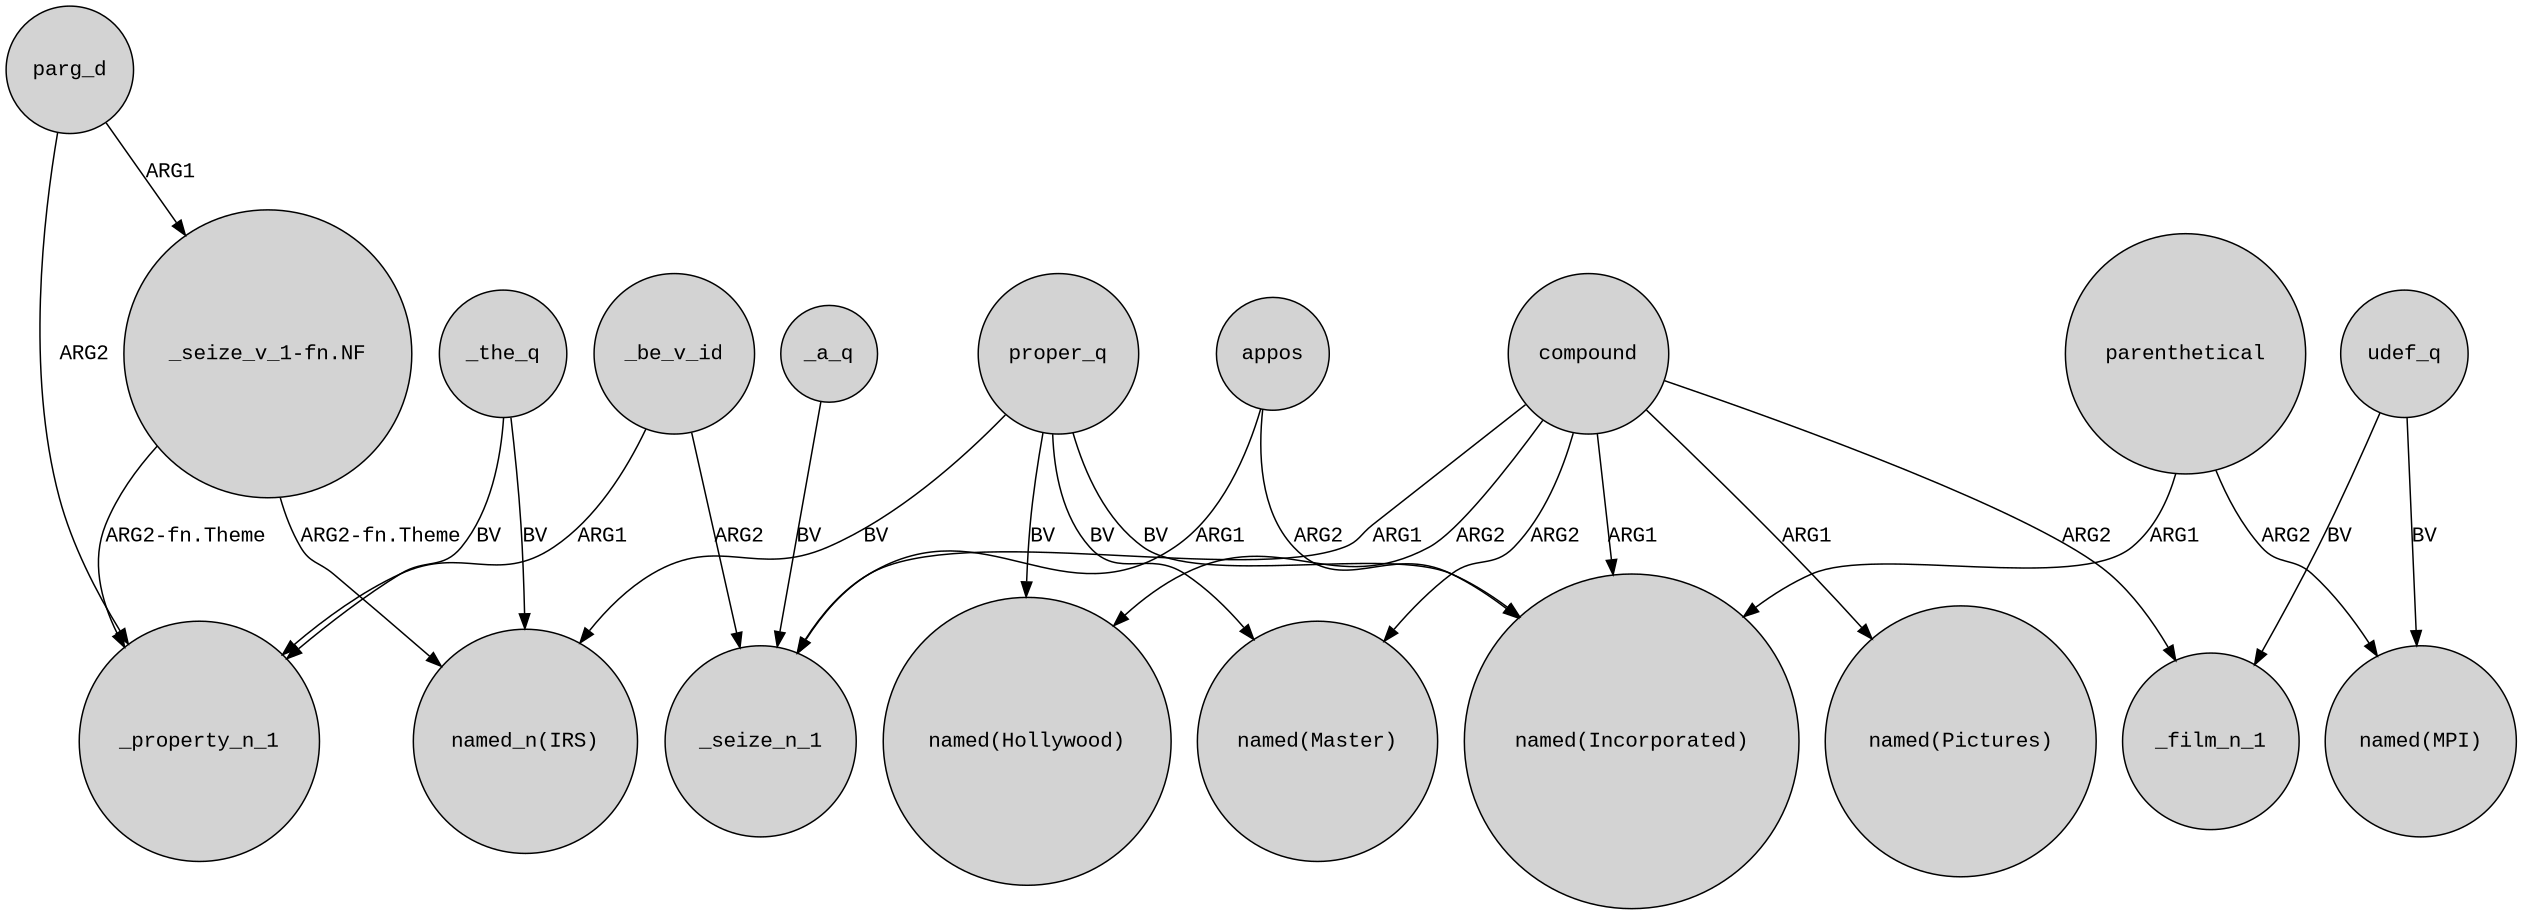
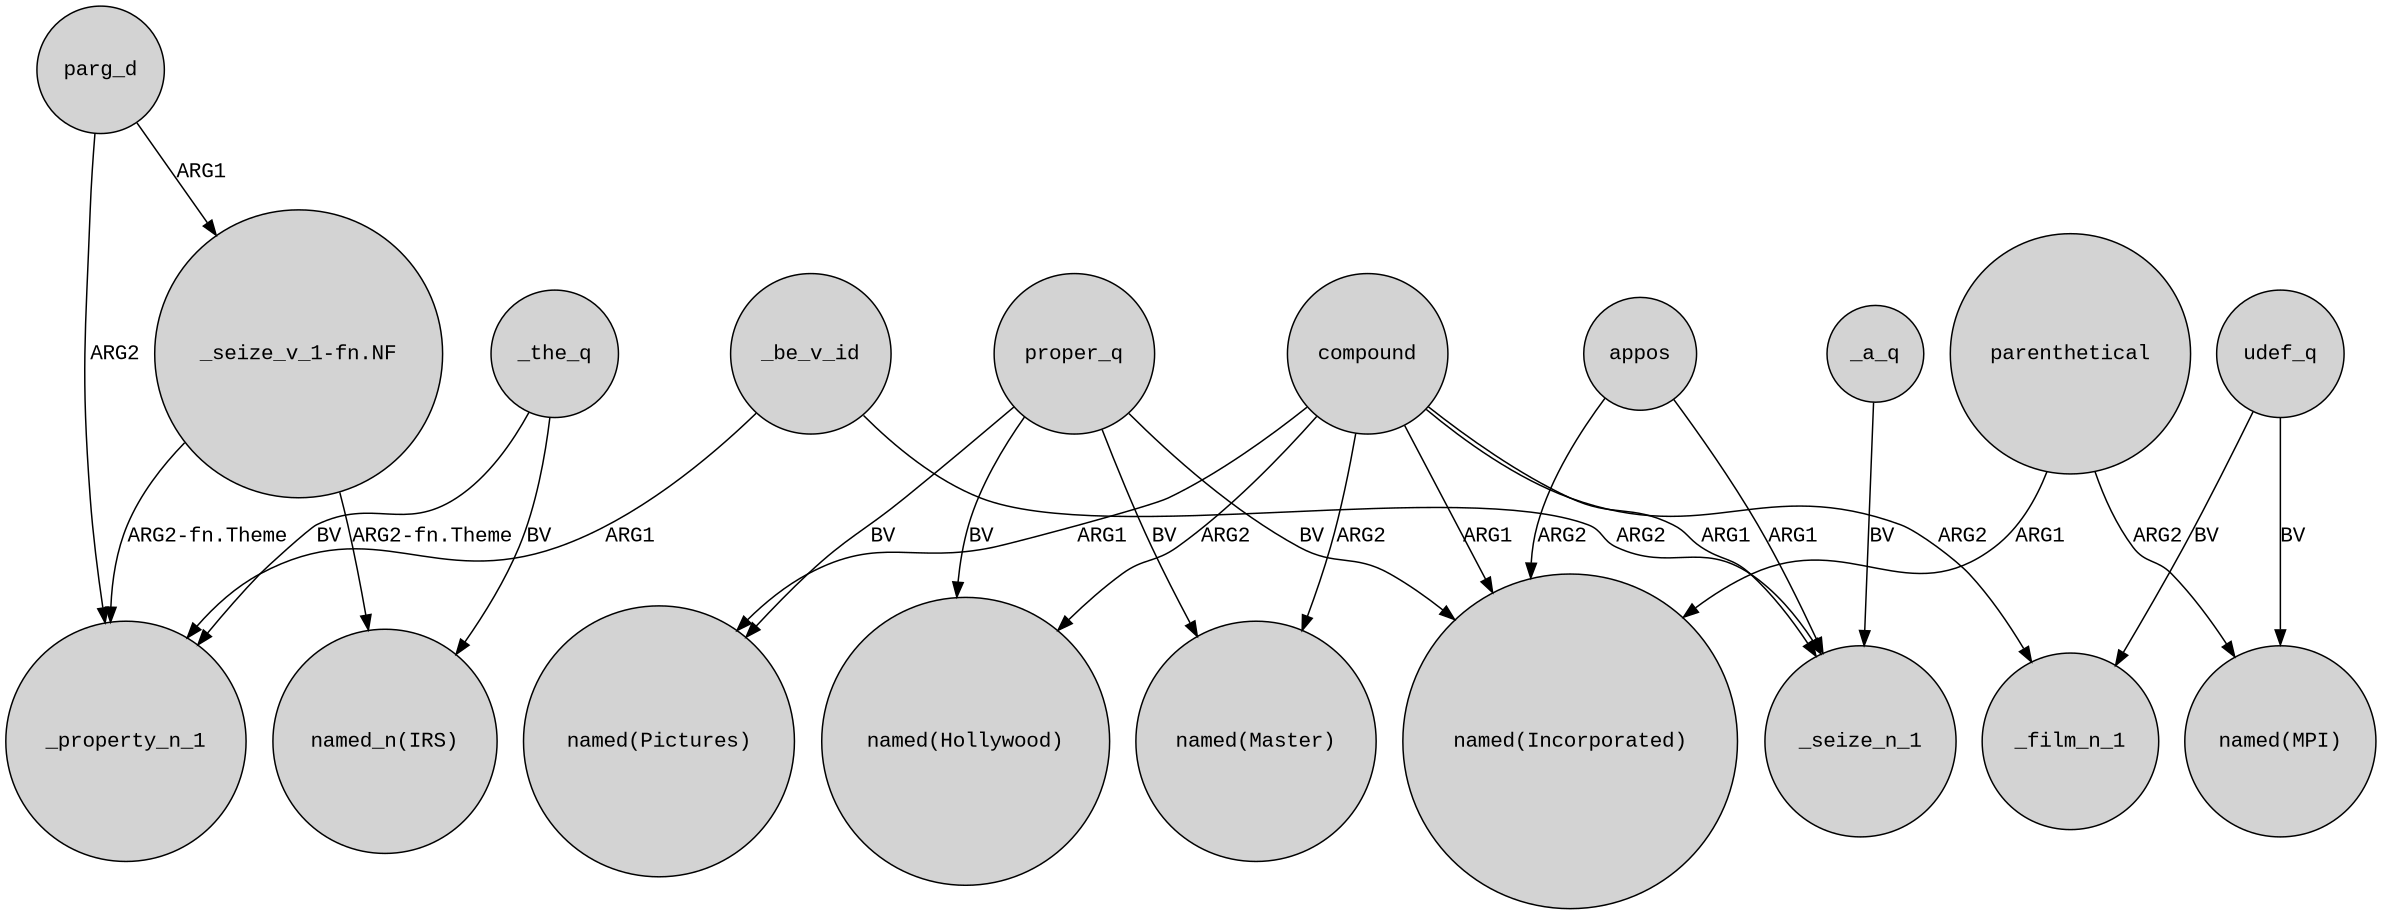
edge "proper_q" -> "named_n(IRS)": now "proper_q" -> "named(Pictures)"
